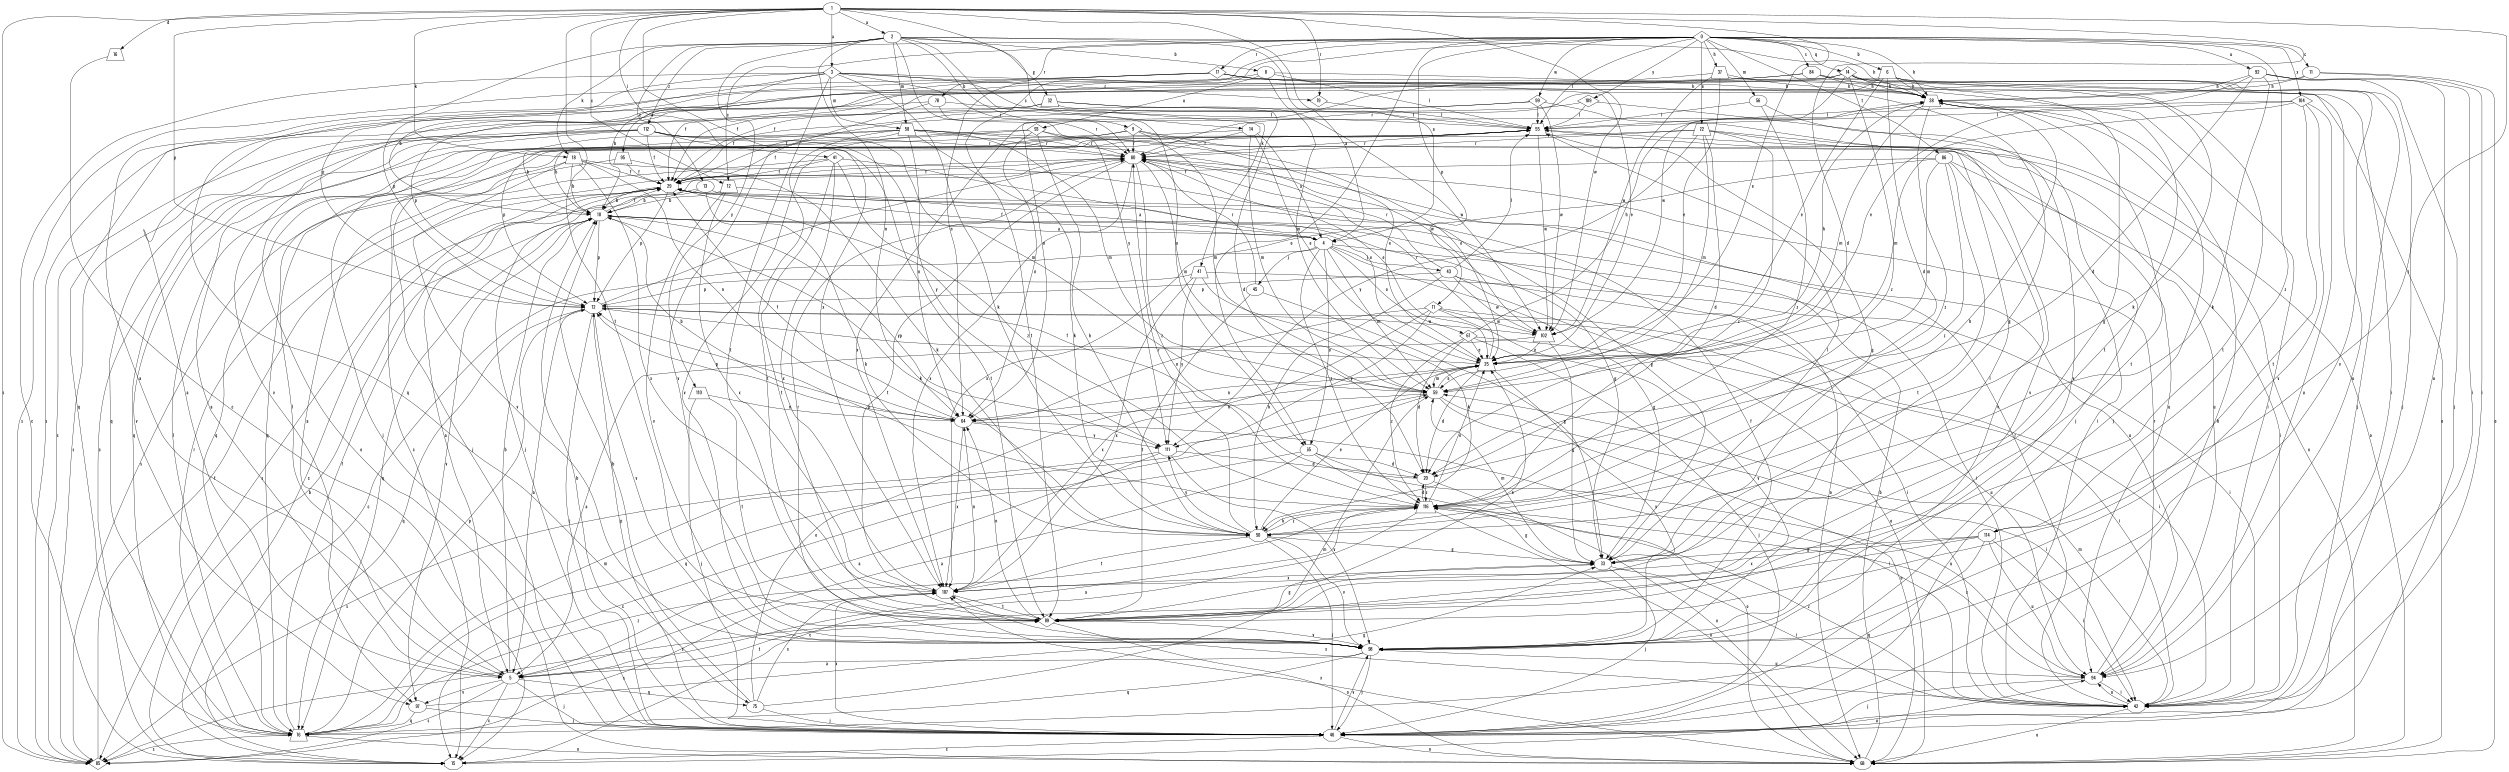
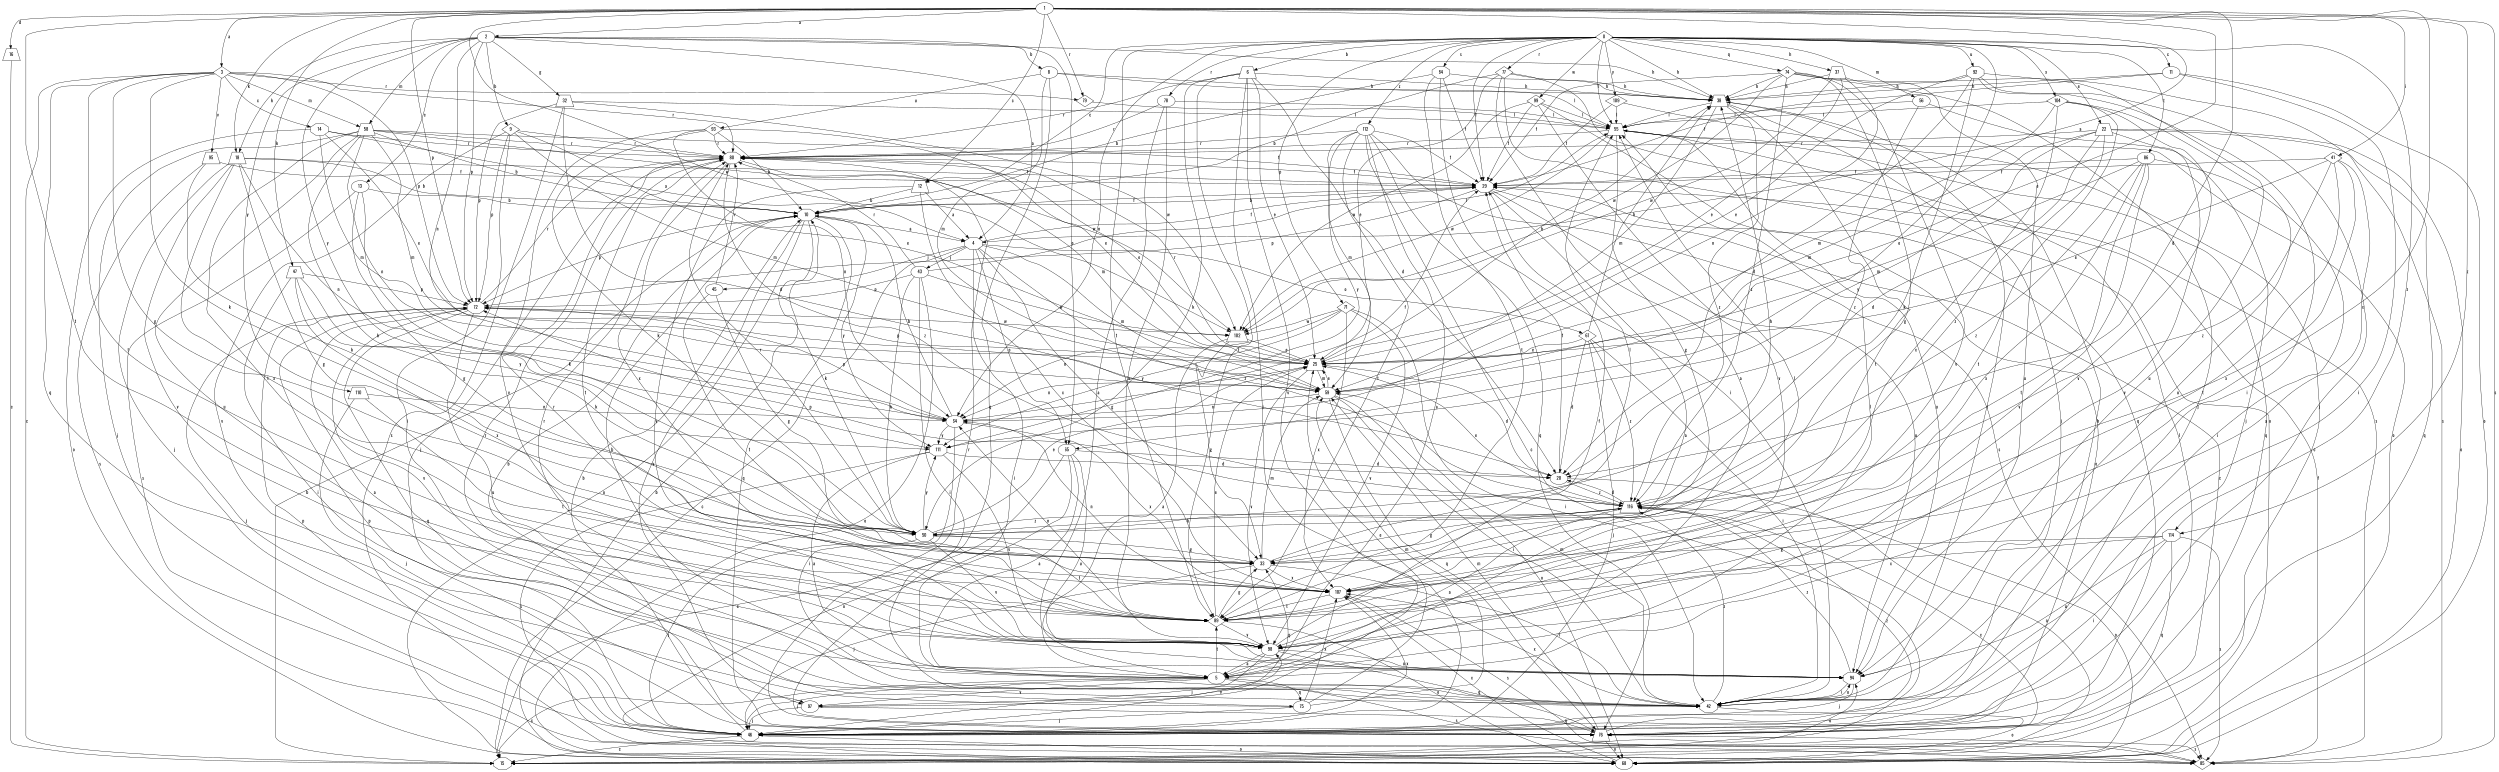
edge "0" -> "29": added, label "f"
edge "76" -> "29": label "f" -> "o"
edge "50" -> "107": now "50" -> "89"
